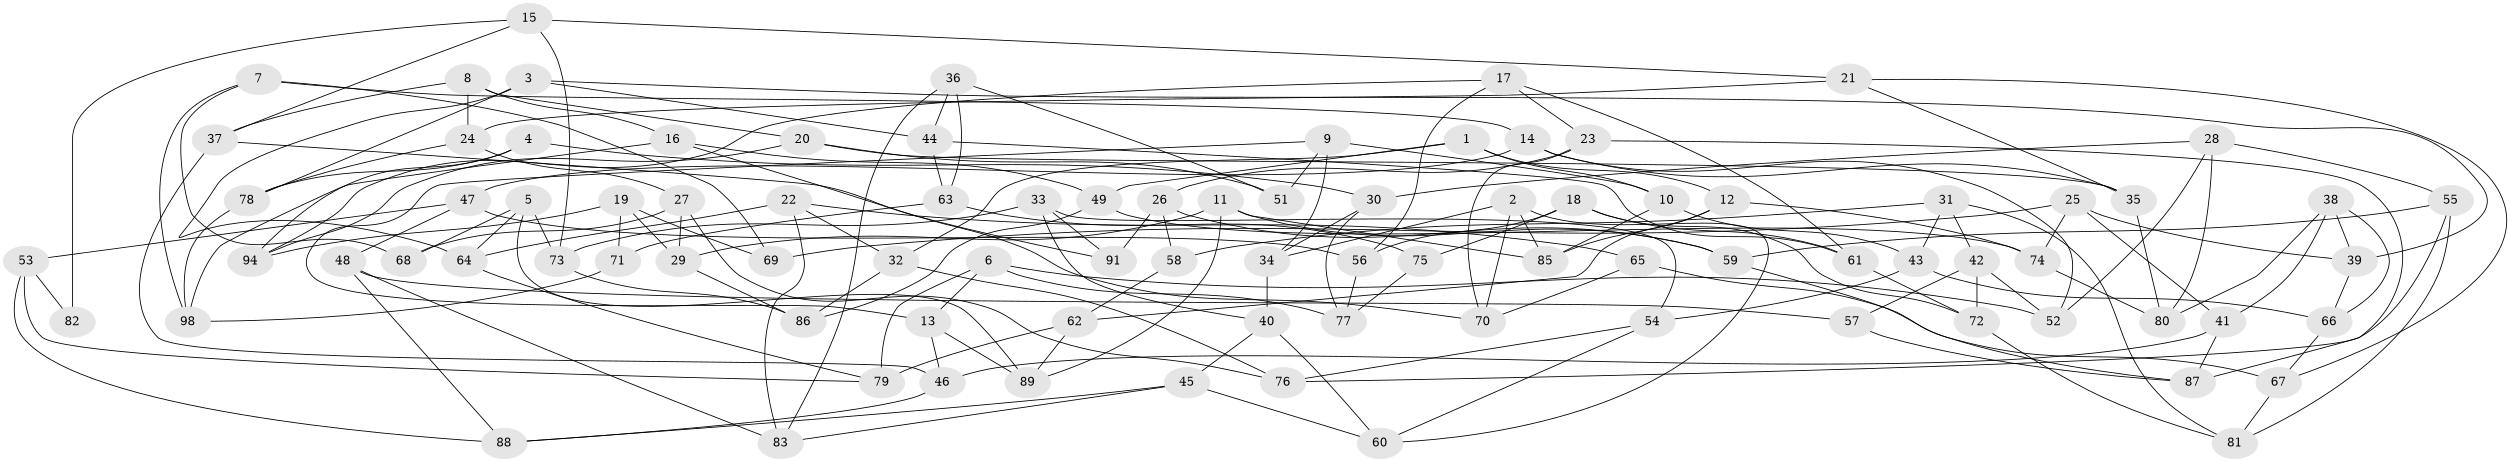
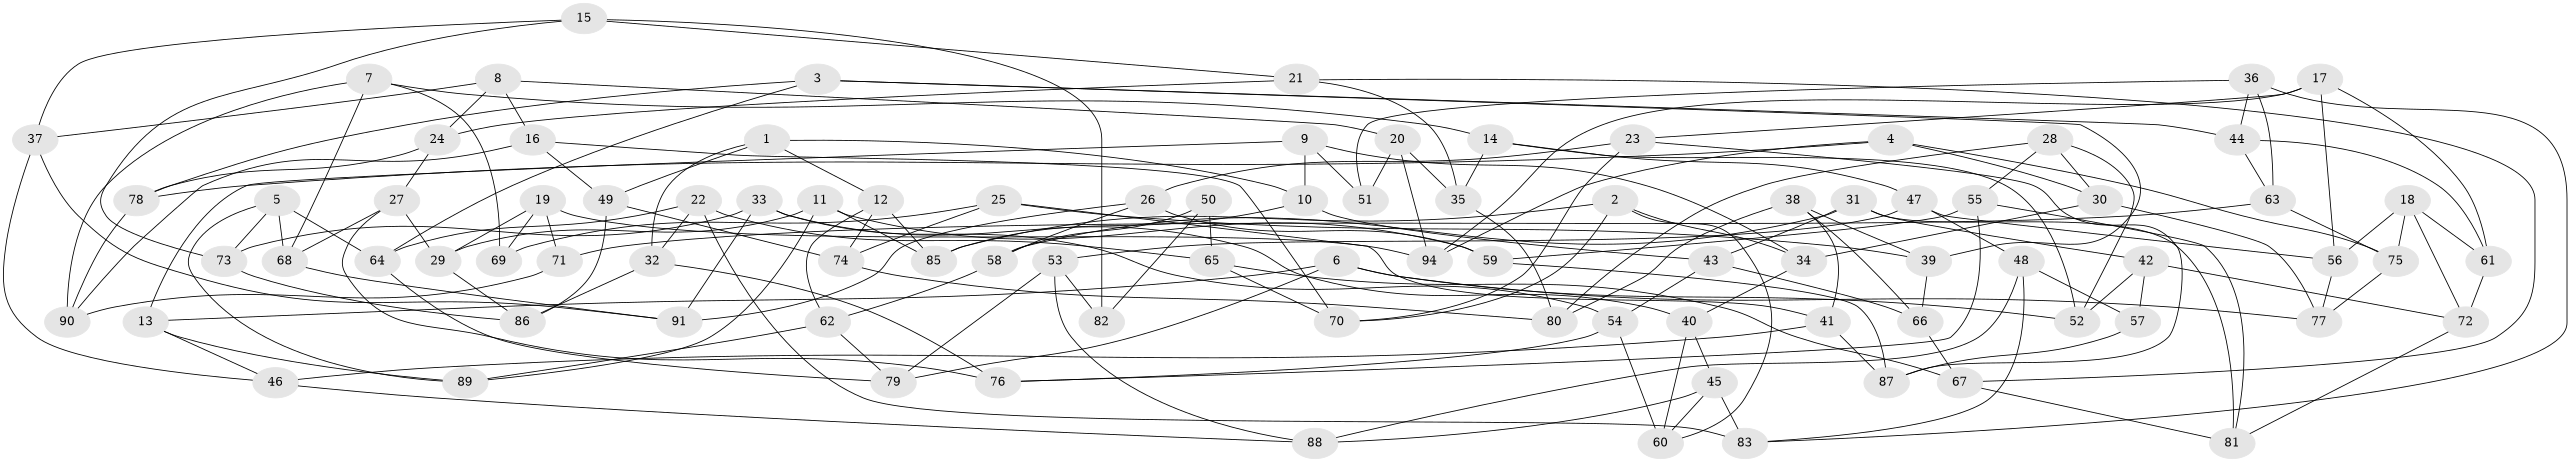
edge "4" -- "75": added
node "50": added
edge "68" -- "91": added
node "98": label "98" -> "90"
